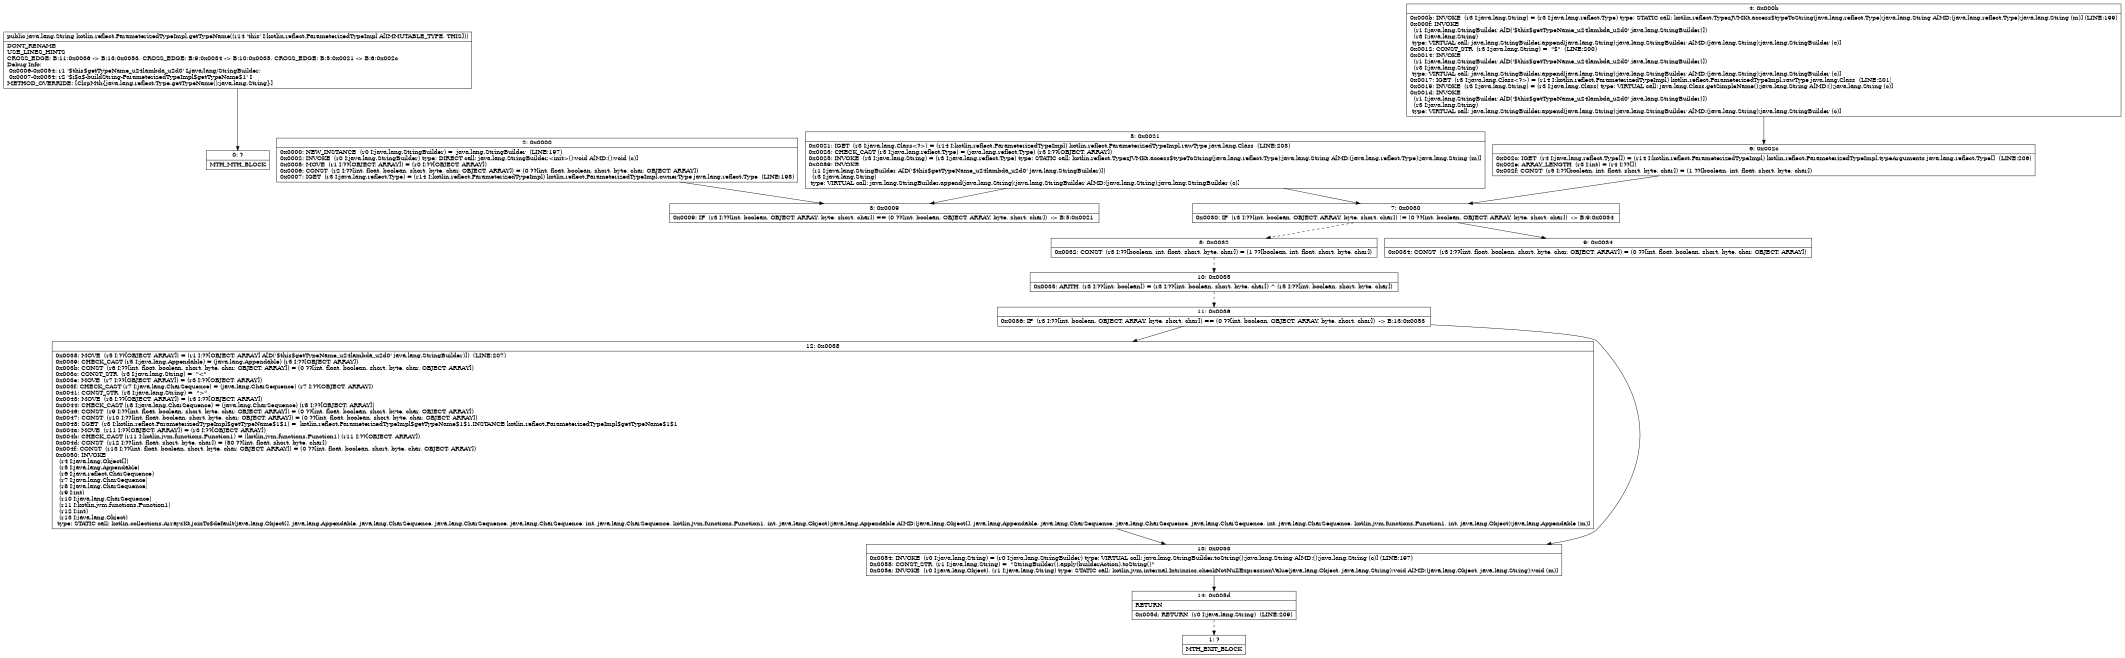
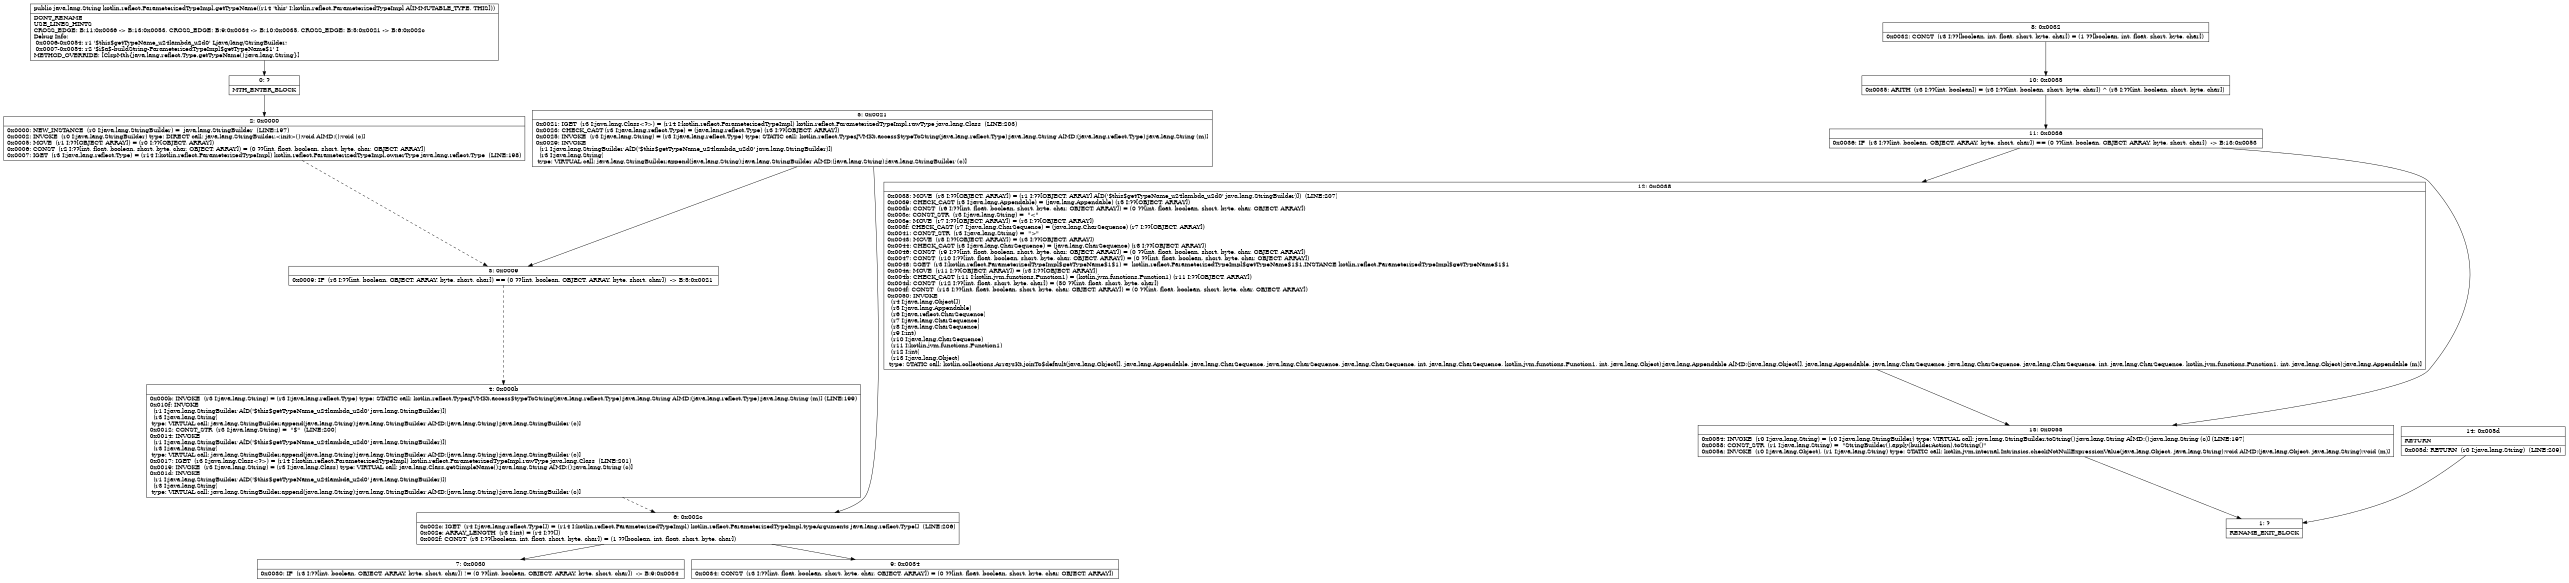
node "4: 0x000b": text "0x000f: INVOKE" -> "0x010f: INVOKE"
edge "0: ?" -> "2: 0x0000": added
edge "4: 0x000b" -> "6: 0x002c": style solid -> dashed
node "0: ?": text "MTH_MTH_BLOCK" -> "MTH_ENTER_BLOCK"
node "5: 0x0021": text "0x0089: INVOKE" -> "0x0029: INVOKE"
edge "2: 0x0000" -> "3: 0x0009": style solid -> dashed
edge "5: 0x0021" -> "7: 0x0030": now "5: 0x0021" -> "6: 0x002c"
edge "7: 0x0030" -> "8: 0x0032": removed
edge "7: 0x0030" -> "9: 0x0034": now "6: 0x002c" -> "9: 0x0034"
edge "8: 0x0032" -> "10: 0x0035": style dashed -> solid
edge "10: 0x0035" -> "11: 0x0036": style dashed -> solid
edge "3: 0x0009" -> "4: 0x000b": added
edge "13: 0x0053" -> "14: 0x005d": now "13: 0x0053" -> "1: ?"
edge "14: 0x005d" -> "1: ?": style dashed -> solid
node "1: ?": text "MTH_EXIT_BLOCK" -> "RENAME_EXIT_BLOCK"
